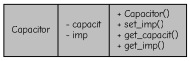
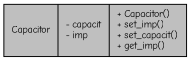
node "Capacitor": text "+ get_capacit()" -> "+ set_capacit()"
